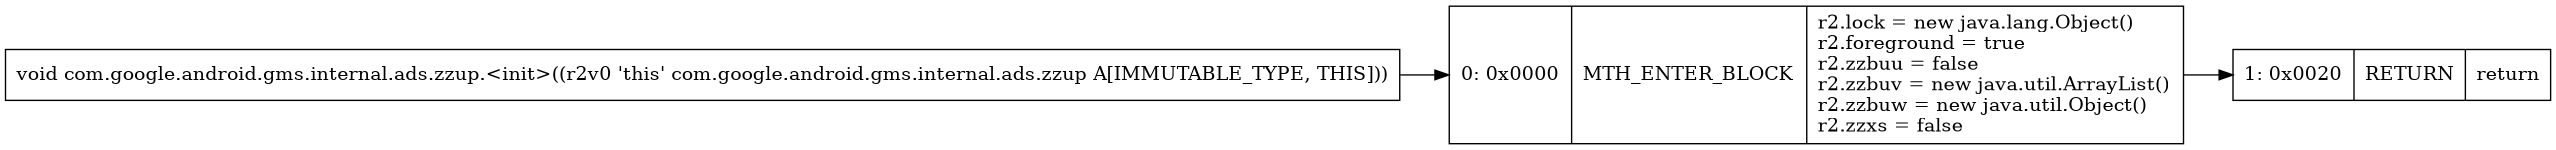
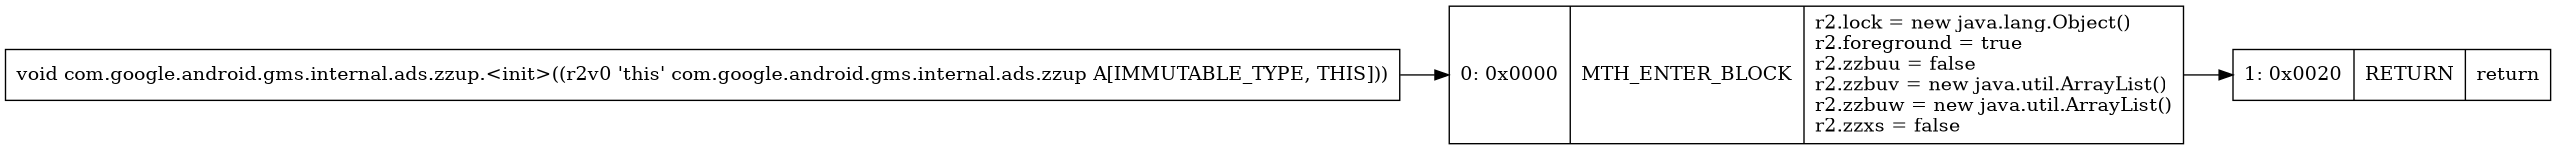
node "0: 0x0000": text "r2.zzbuw = new java.util.Object()" -> "r2.zzbuw = new java.util.ArrayList()"
